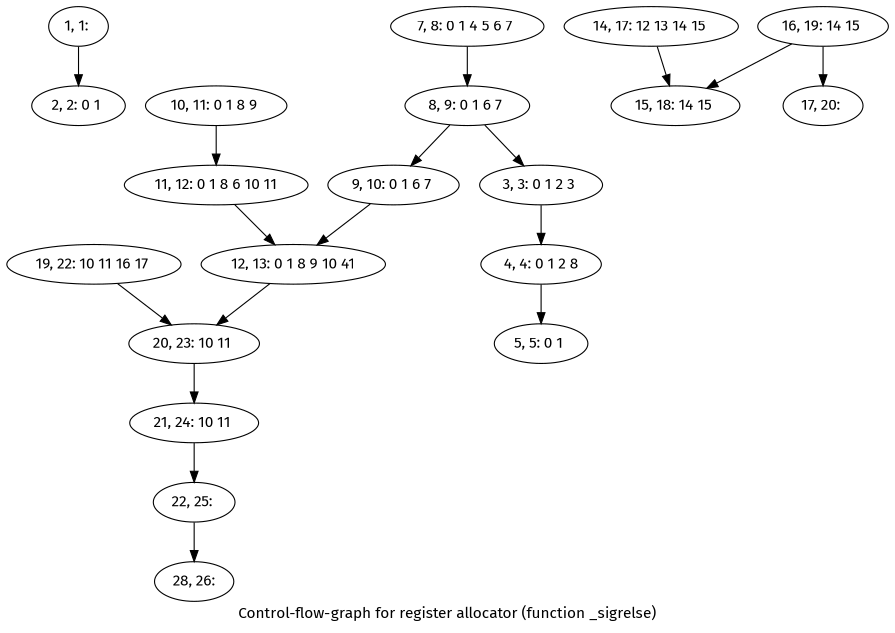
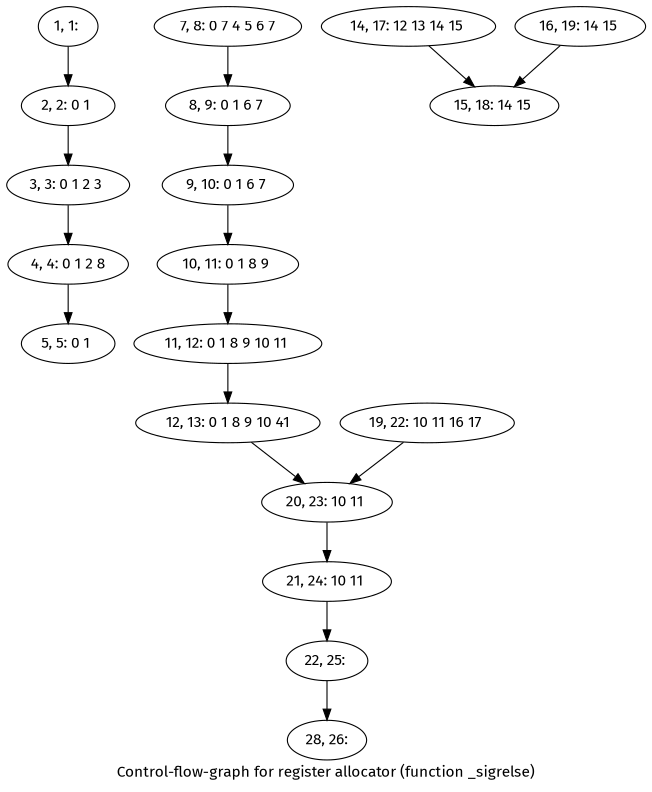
node "7, 8: 0 1 4 5 6 7": label "7, 8: 0 1 4 5 6 7" -> "7, 8: 0 7 4 5 6 7"
node "17, 20:": removed
edge "8, 9: 0 1 6 7" -> "3, 3: 0 1 2 3": now "2, 2: 0 1" -> "3, 3: 0 1 2 3"
node "11, 12: 0 1 8 6 10 11": label "11, 12: 0 1 8 6 10 11" -> "11, 12: 0 1 8 9 10 11"
edge "9, 10: 0 1 6 7" -> "12, 13: 0 1 8 9 10 41": now "9, 10: 0 1 6 7" -> "10, 11: 0 1 8 9"
